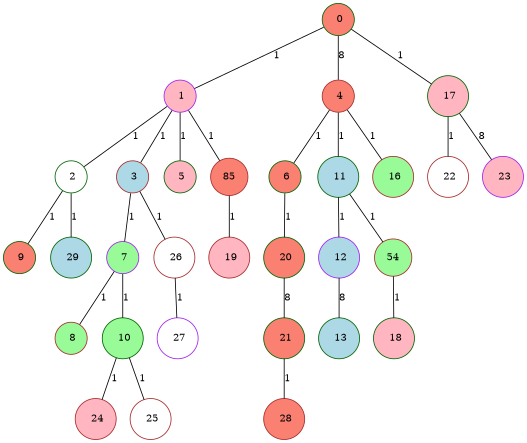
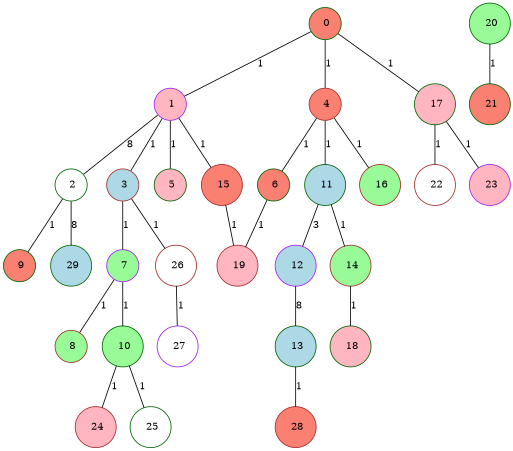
edge "0" -- "4": label "8" -> "1"
edge "1" -- "2": label "1" -> "8"
edge "17" -- "23": label "8" -> "1"
node "85": label "85" -> "15"
edge "6" -- "20": now "6" -- "19"
edge "2" -- "29": label "1" -> "8"
edge "11" -- "12": label "1" -> "3"
node "20": fillcolor salmon -> palegreen
node "54": label "54" -> "14"
edge "20" -- "21": label "8" -> "1"
edge "21" -- "28": now "13" -- "28"
node "25": color brown -> darkgreen
